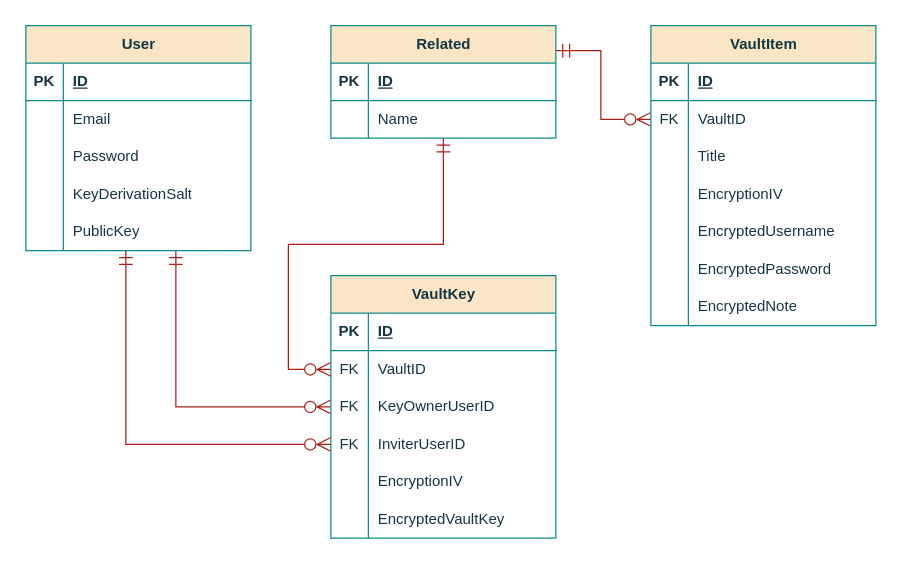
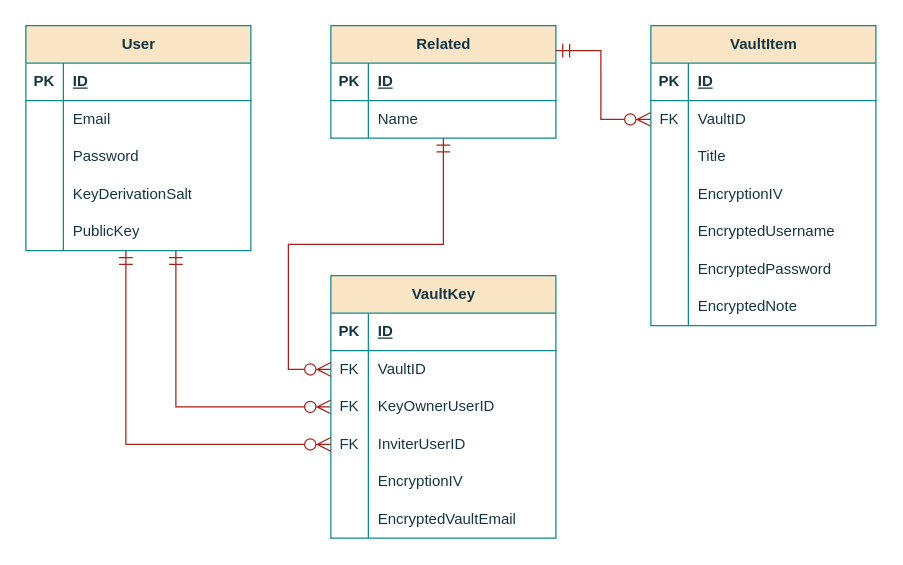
node "EncryptedVaultKey": label "EncryptedVaultKey" -> "EncryptedVaultEmail"
